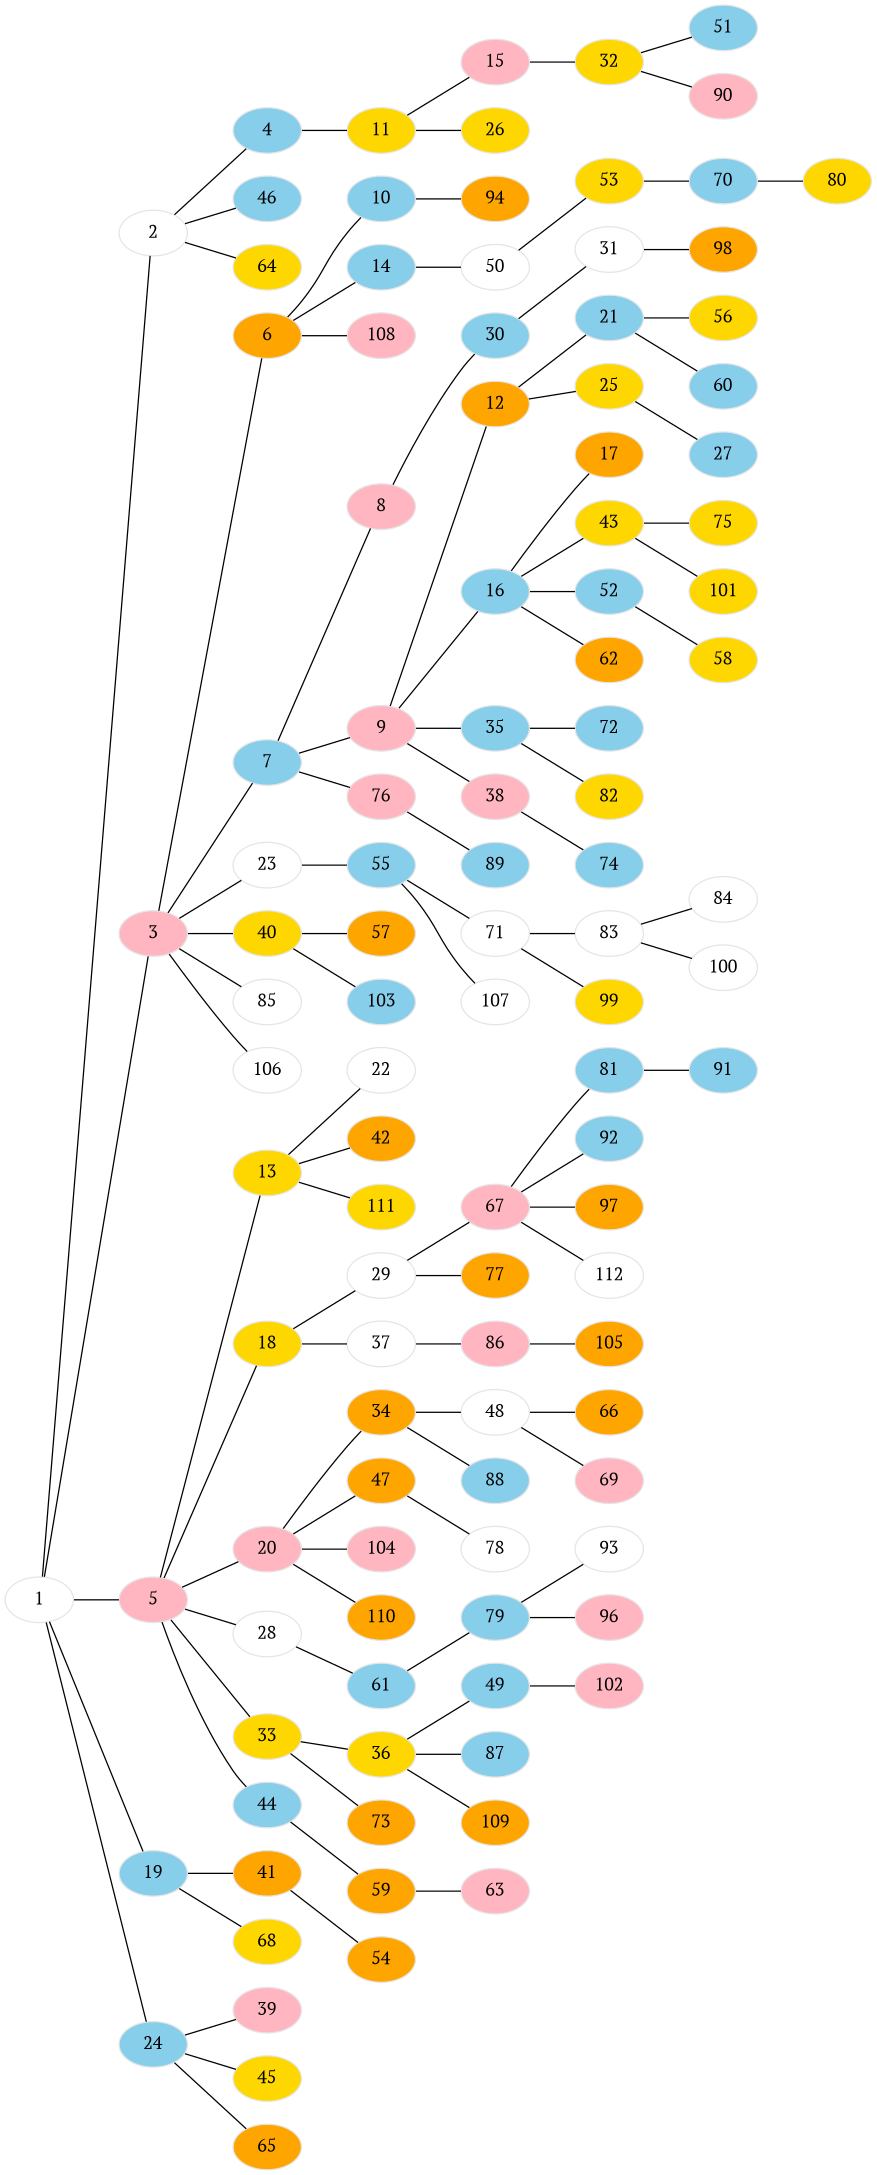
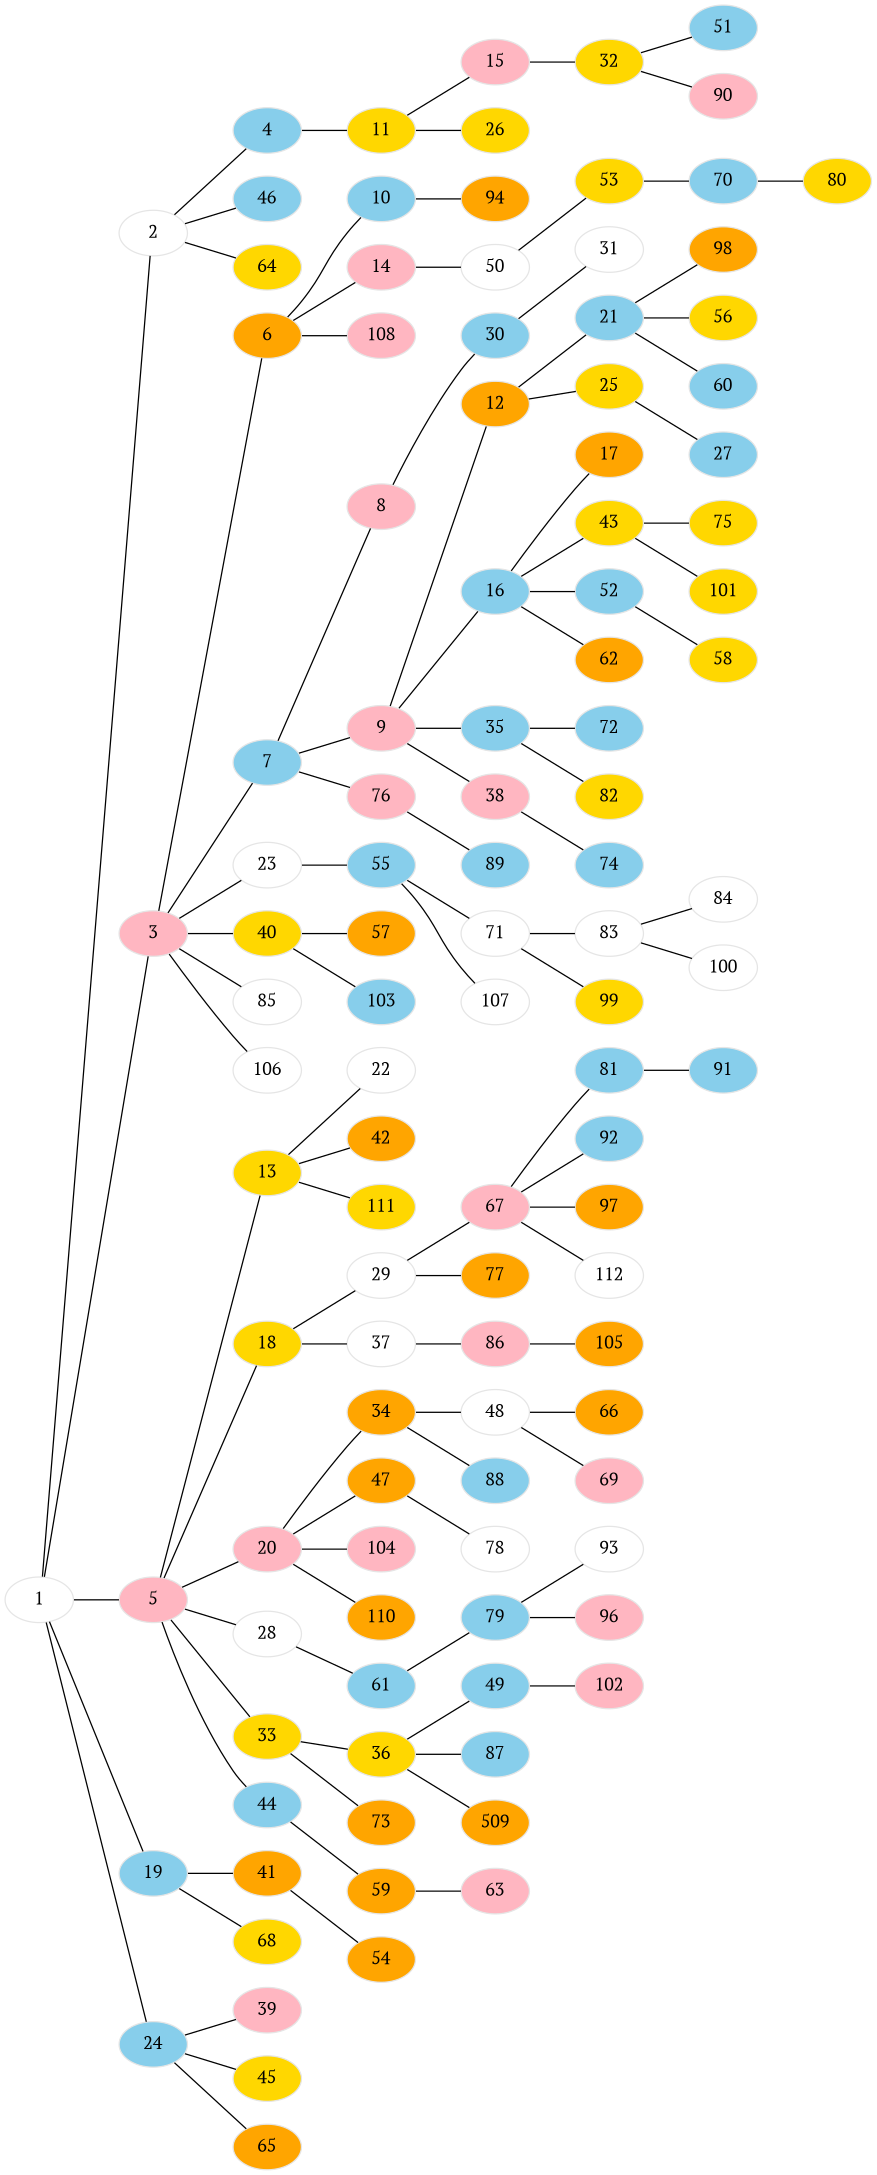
edge "31" -- "98": now "21" -- "98"
node "14": fillcolor skyblue -> lightpink
node "109": label "109" -> "509"
